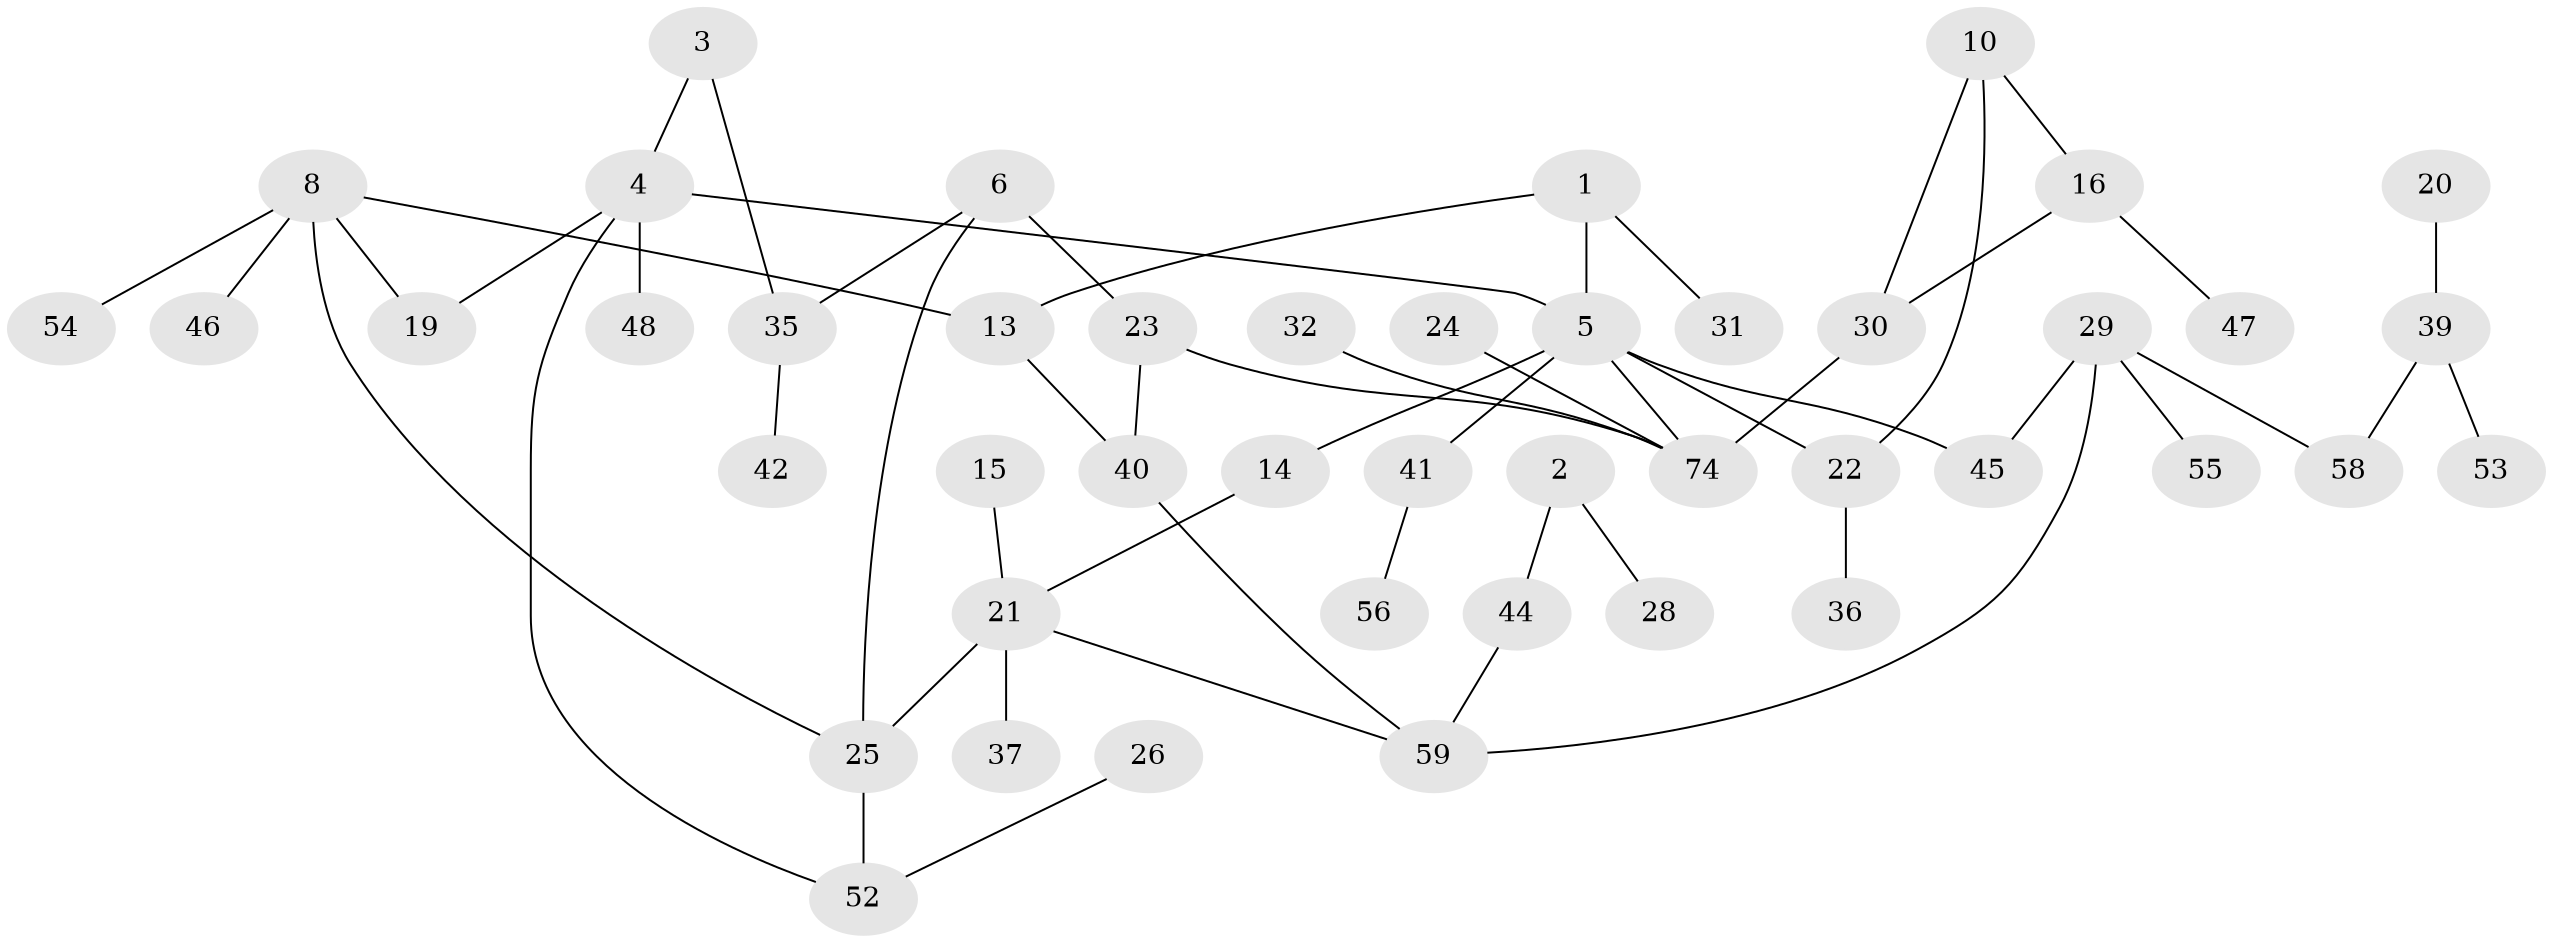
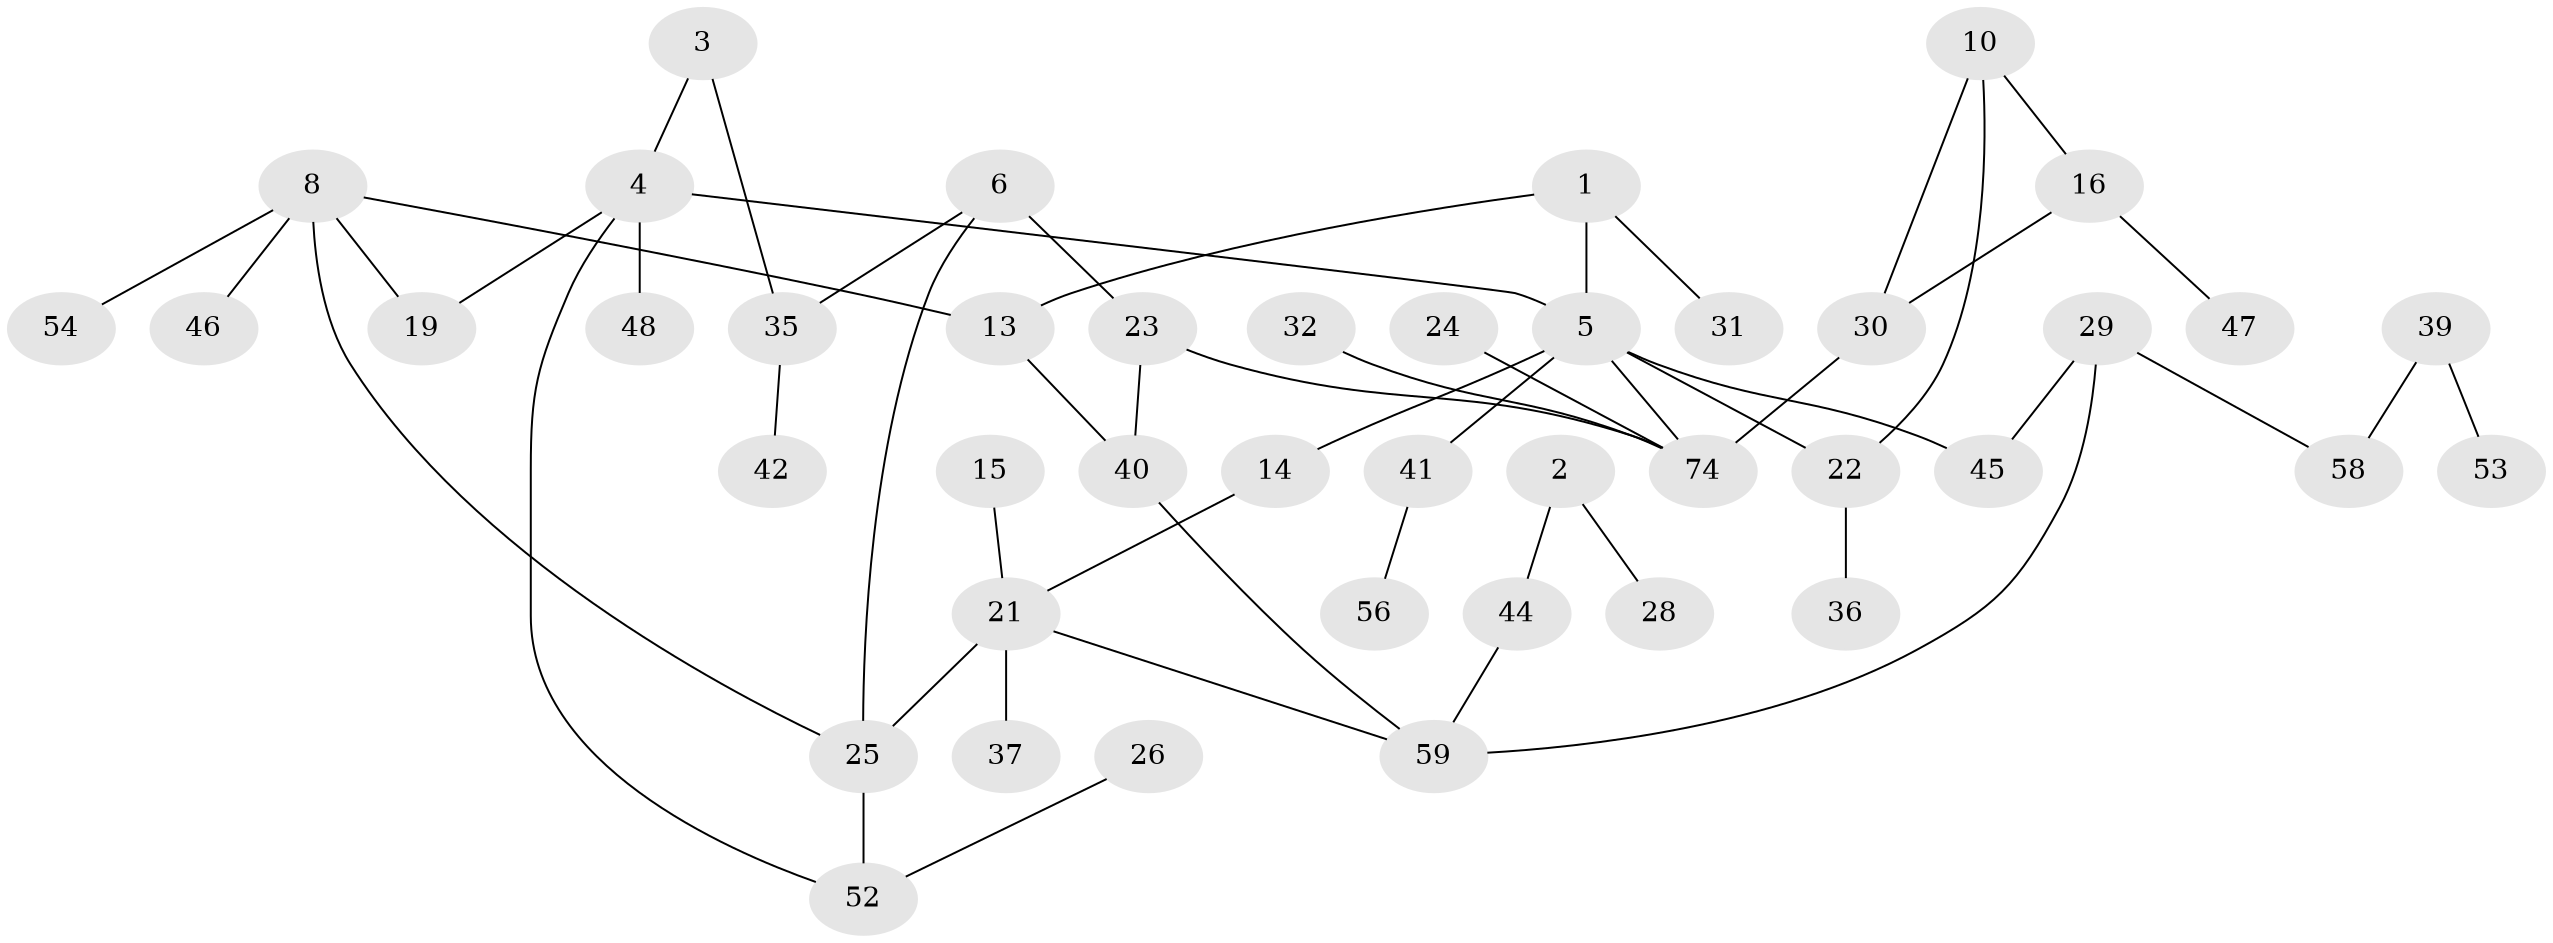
node "20": removed
node "55": removed
